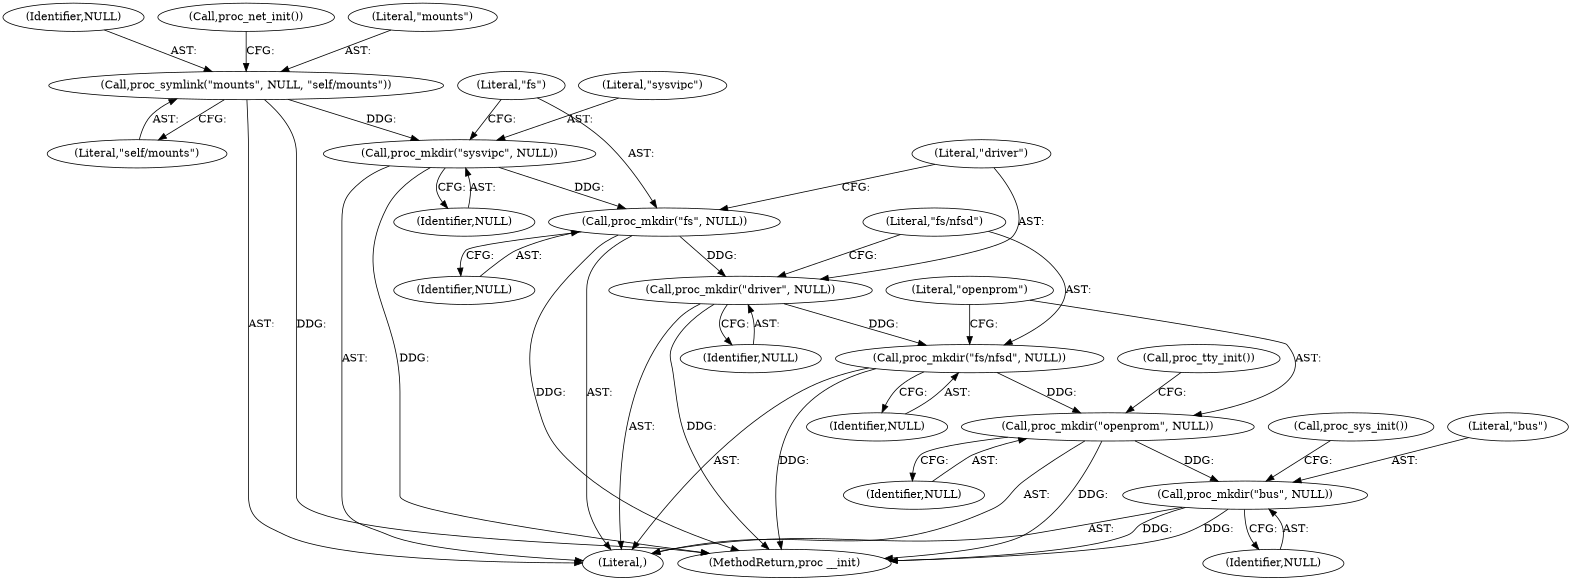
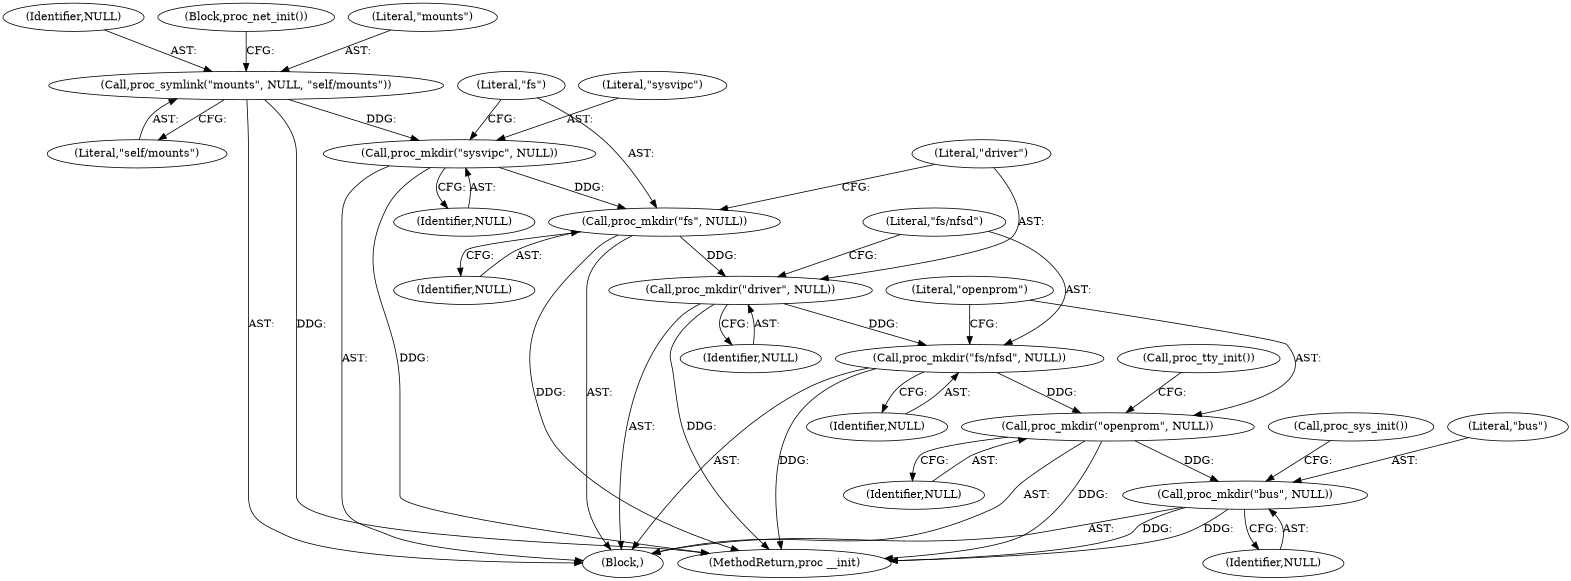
node "(Call,proc_net_init())": label "(Call,proc_net_init())" -> "(Block,proc_net_init())"
node "(Literal,)": label "(Literal,)" -> "(Block,)"
